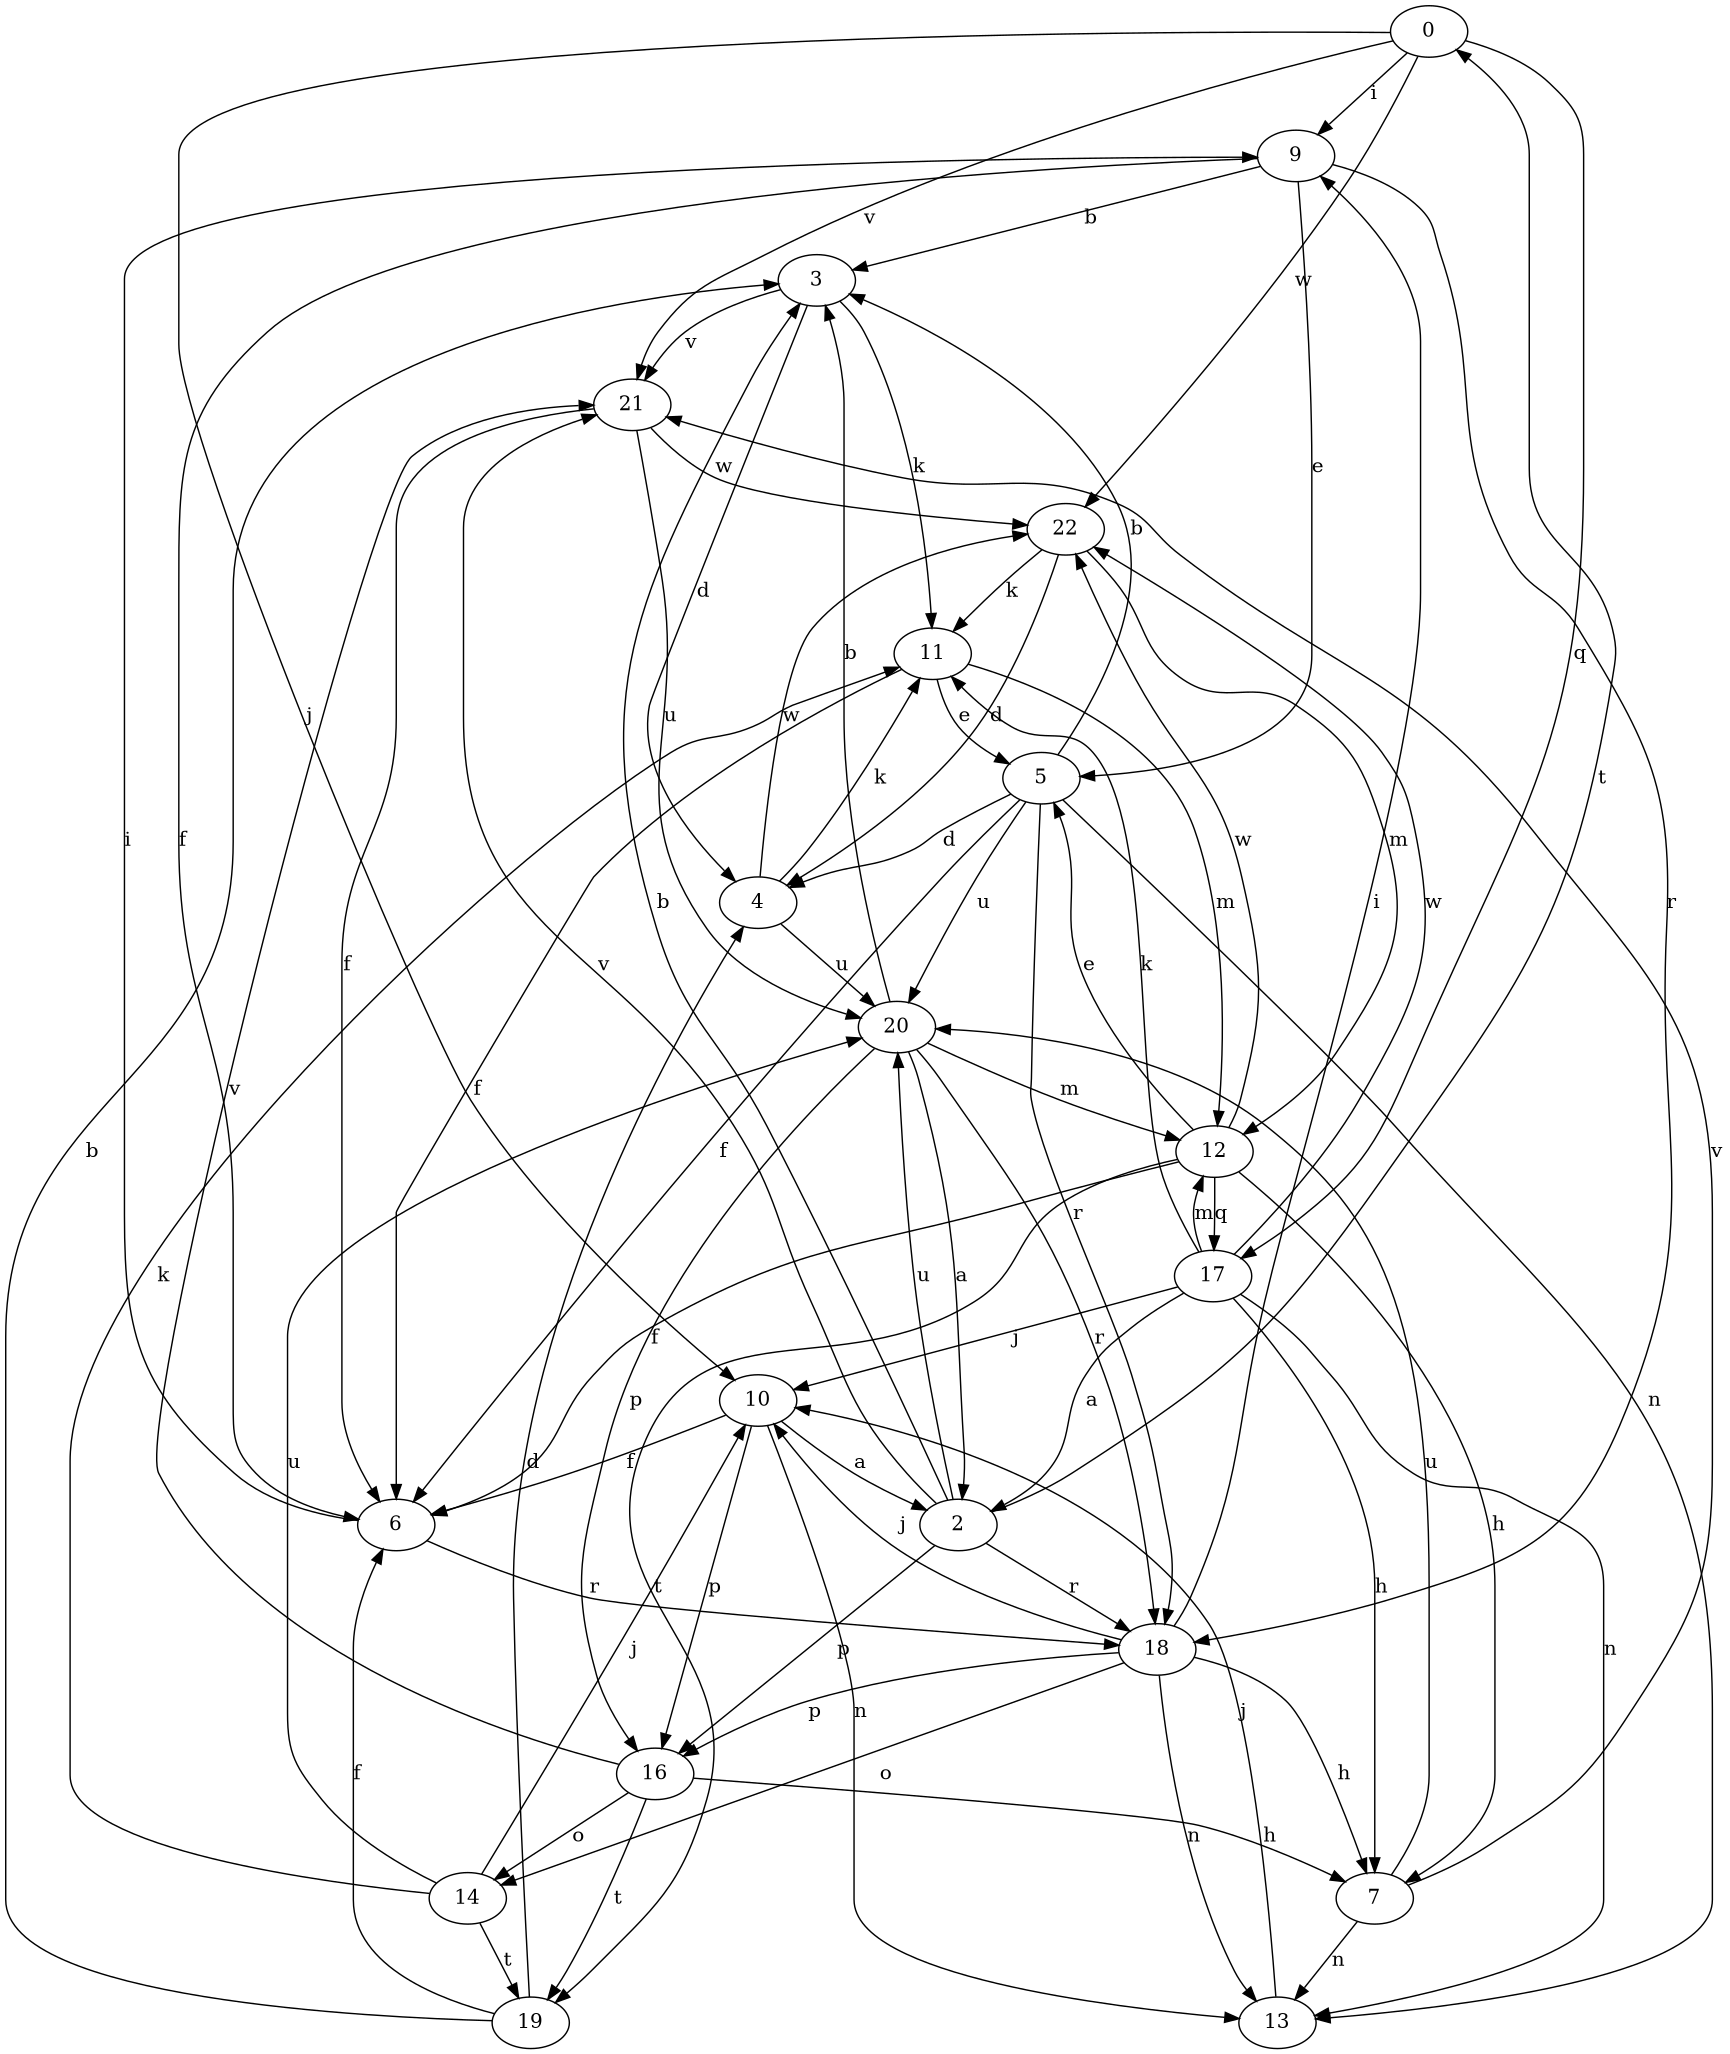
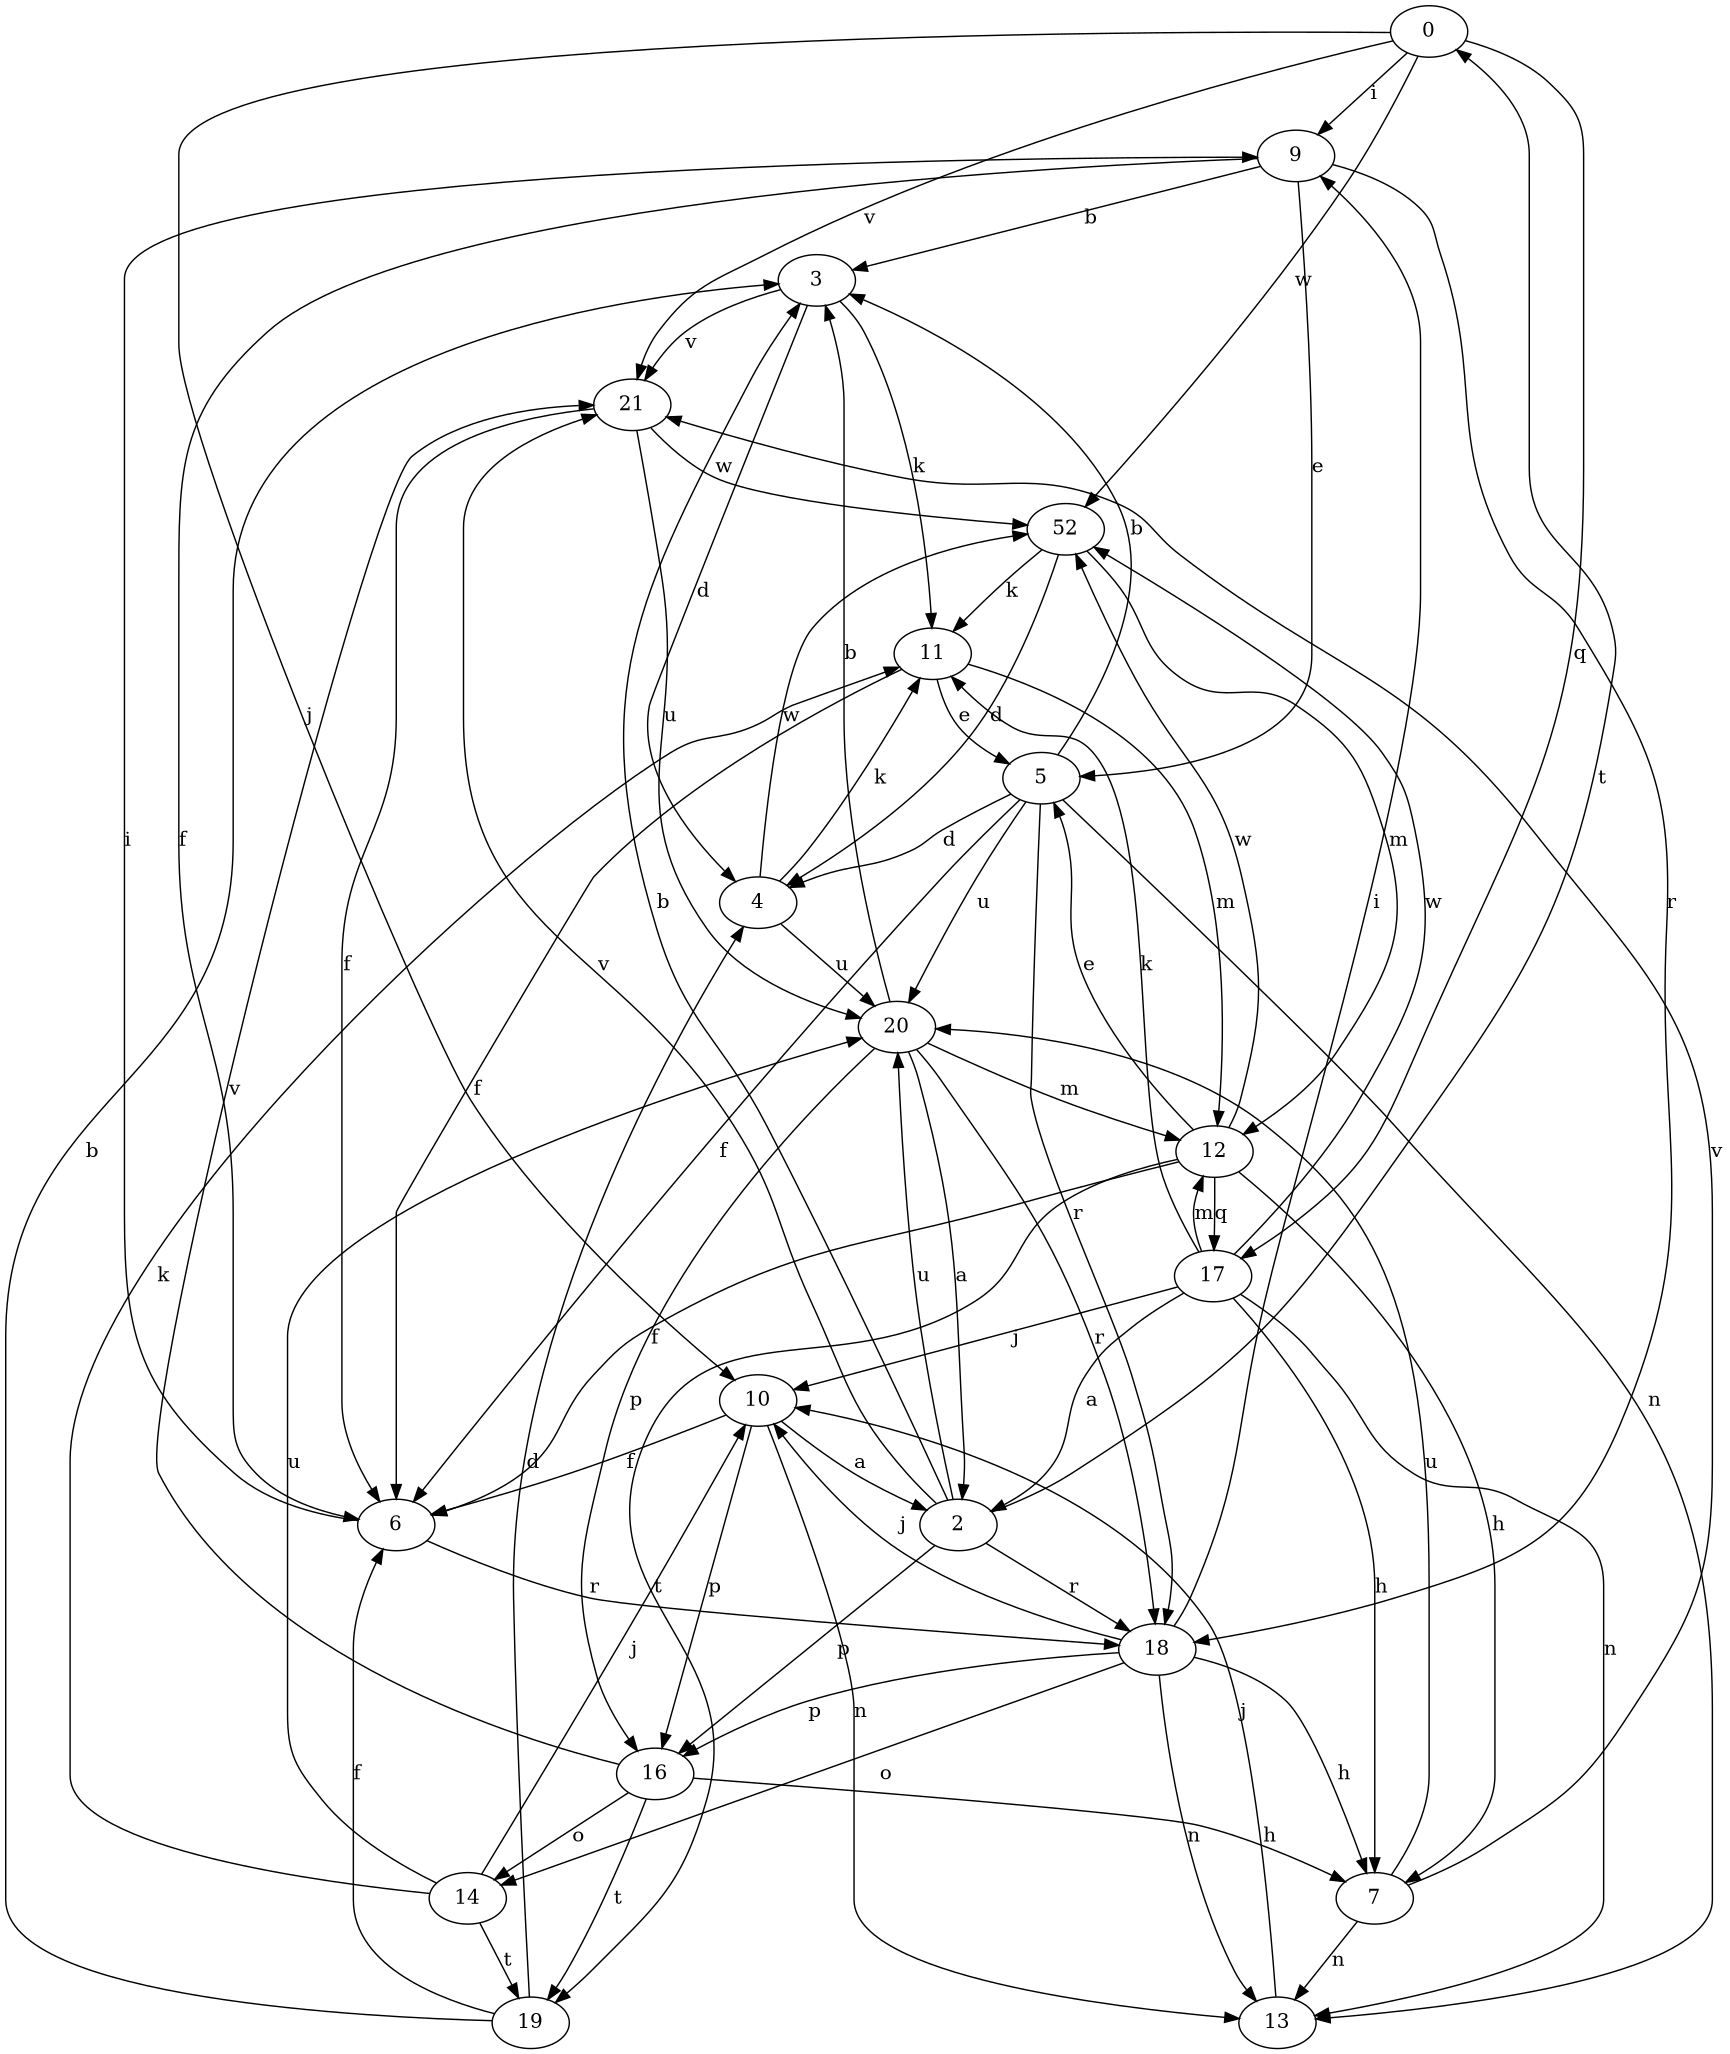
node "22": label "22" -> "52"
